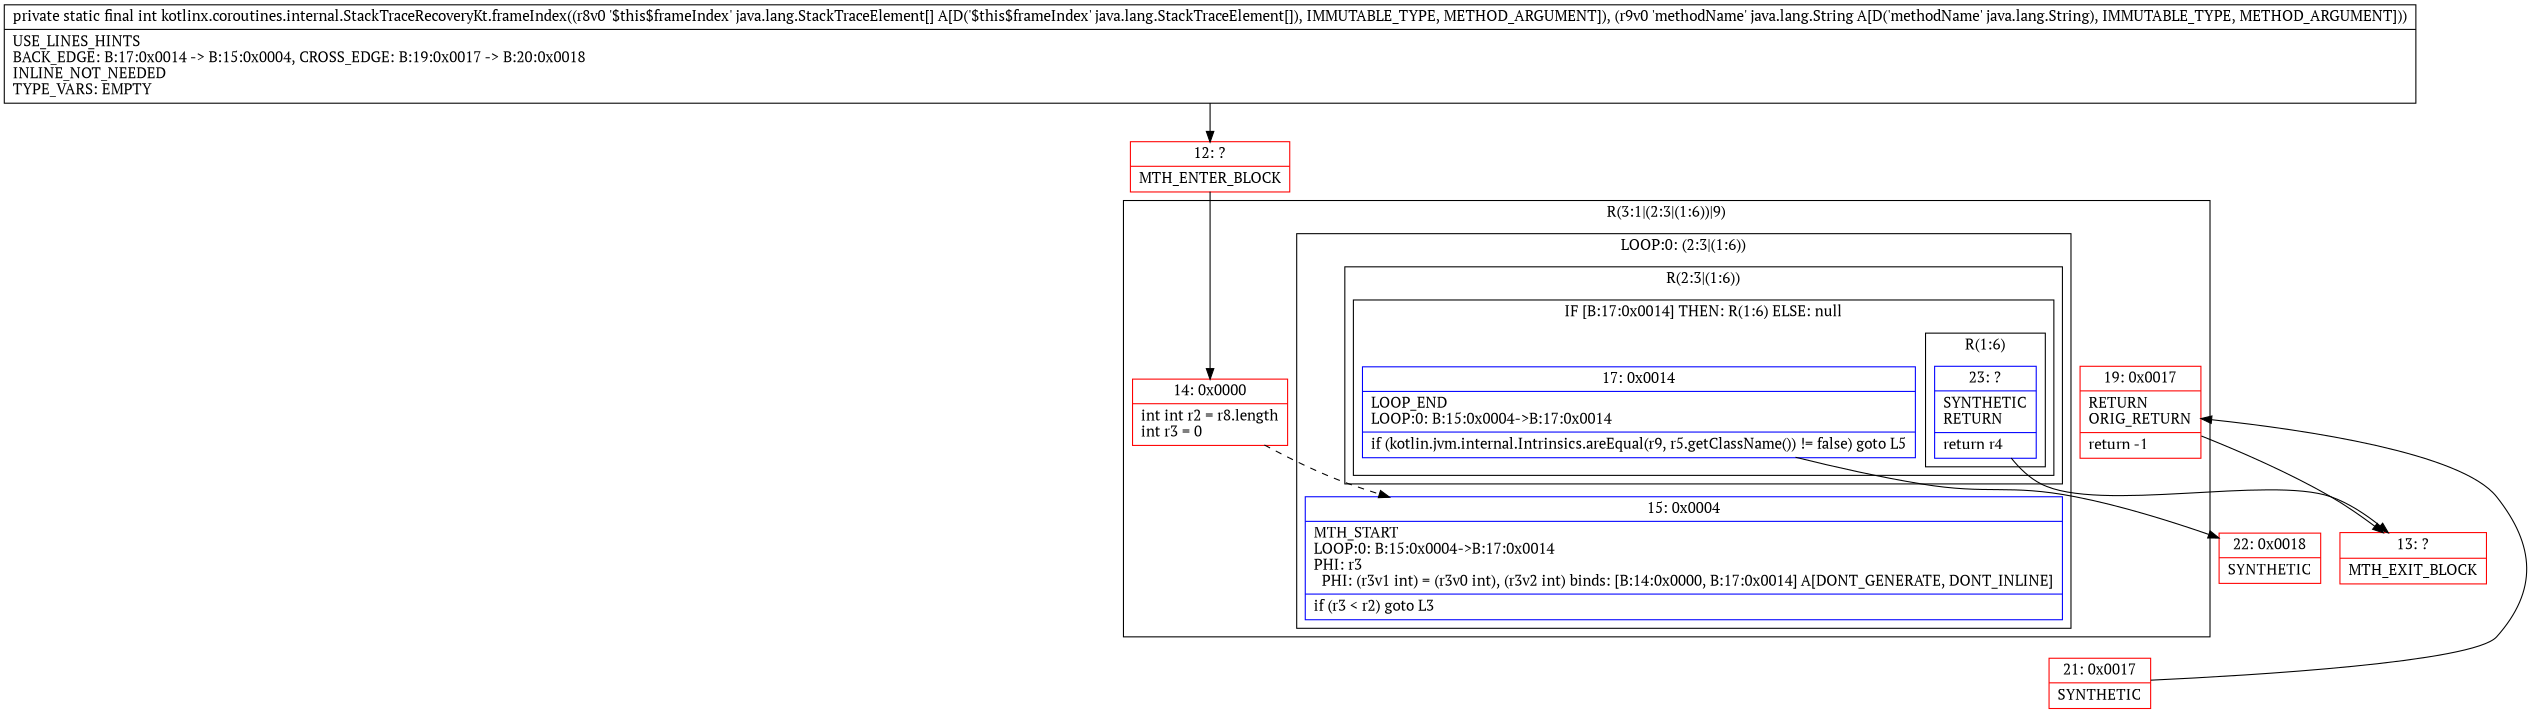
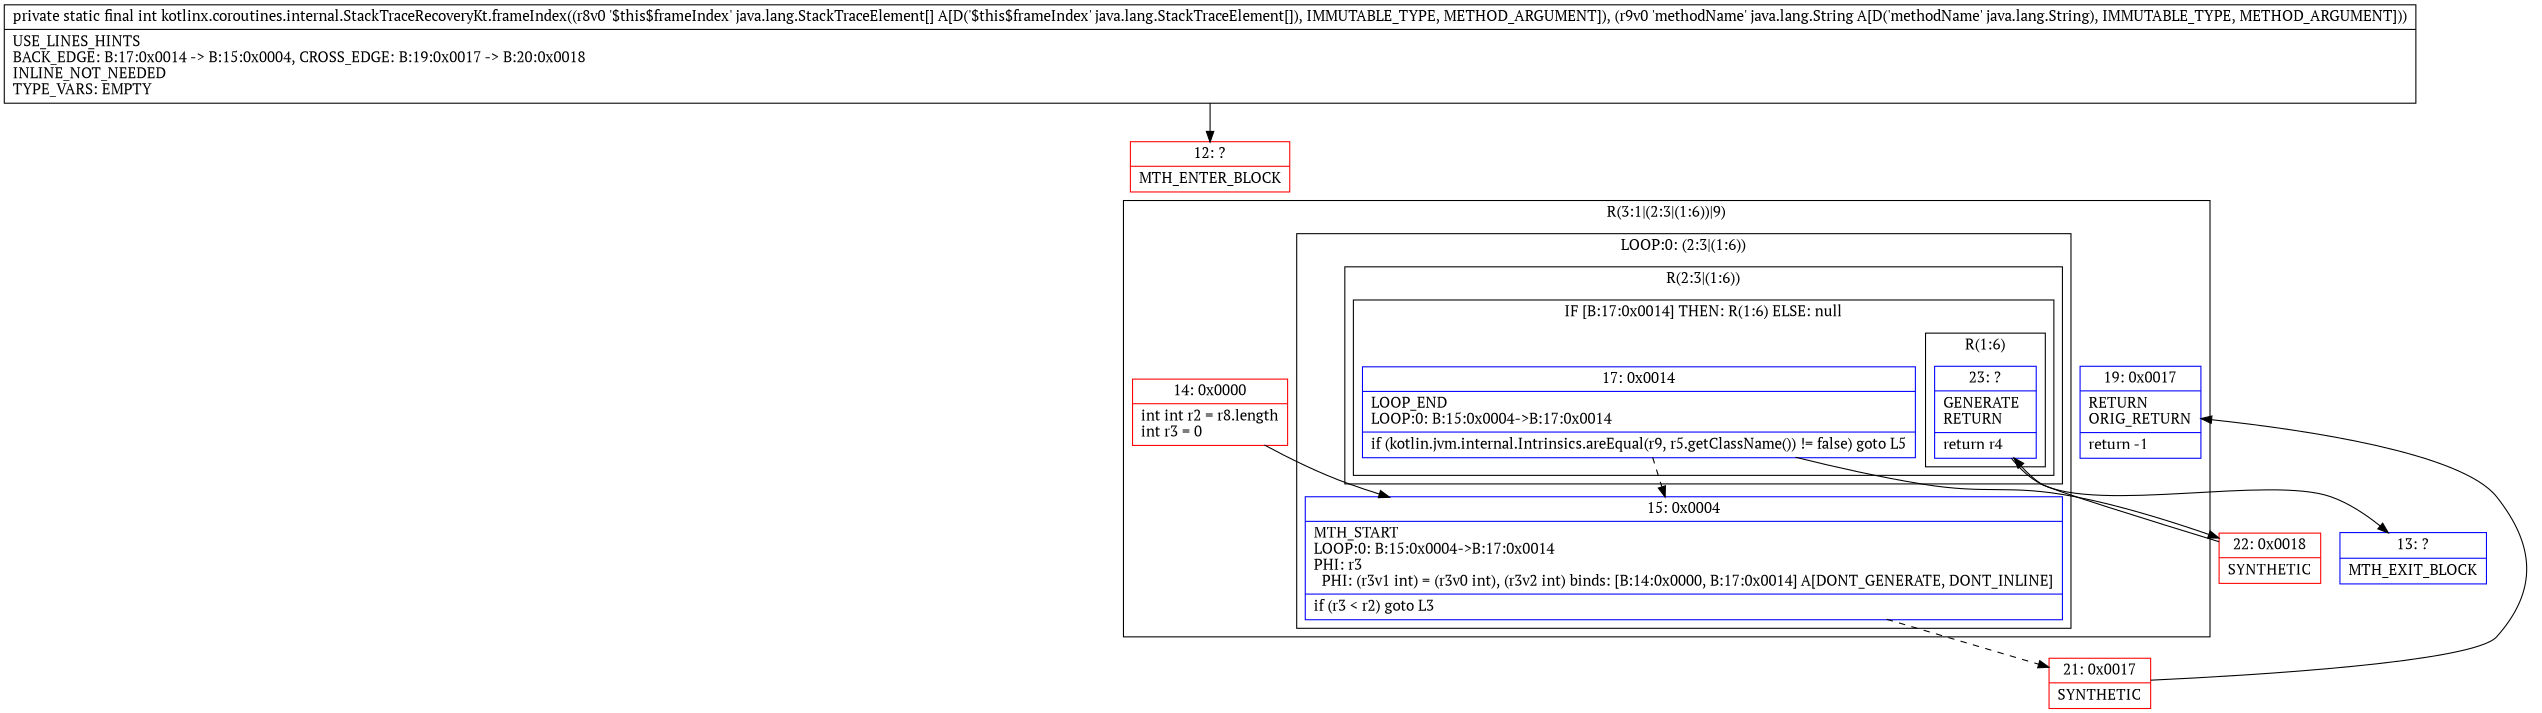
edge "12: ?" -> "14: 0x0000": removed
node "23: ?": text "SYNTHETIC" -> "GENERATE"
node "19: 0x0017": color red -> blue
edge "17: 0x0014" -> "15: 0x0004": added
edge "14: 0x0000" -> "15: 0x0004": style dashed -> solid
edge "19: 0x0017" -> "13: ?": removed
edge "22: 0x0018" -> "23: ?": added
node "13: ?": color red -> blue
edge "15: 0x0004" -> "21: 0x0017": added
